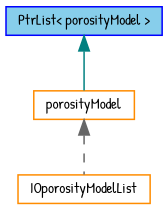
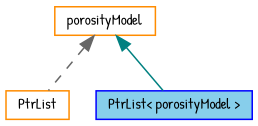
edge "porosityModel" -> "PtrList< porosityModel >": reversed
node "IOporosityModelList": label "IOporosityModelList" -> "PtrList"
